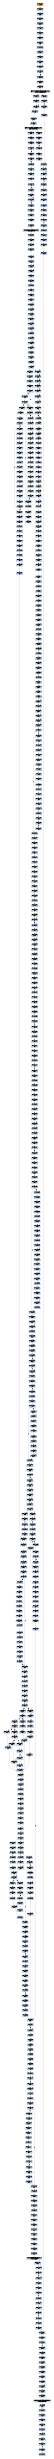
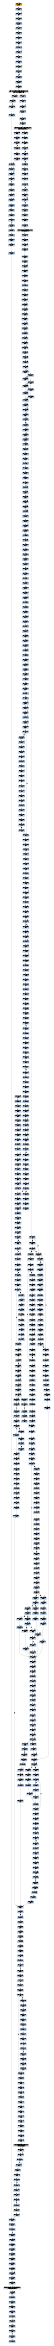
node "0x004268e6 shrl": removed
node "0x00426ee2 shrl": added
